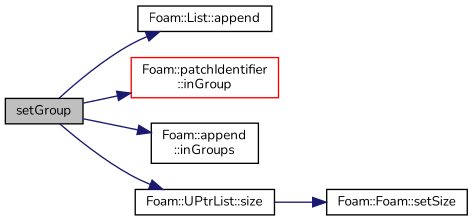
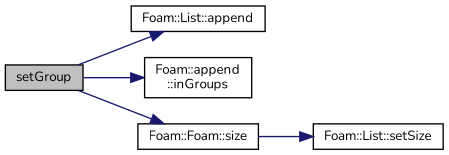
node "Foam::patchIdentifier ::inGroup": removed
node "Foam::UPtrList::size": label "Foam::UPtrList::size" -> "Foam::Foam::size"
node "Foam::Foam::setSize": label "Foam::Foam::setSize" -> "Foam::List::setSize"
